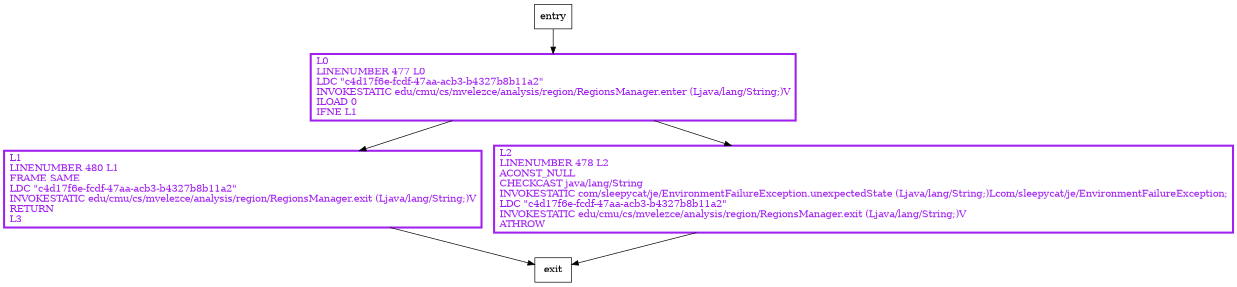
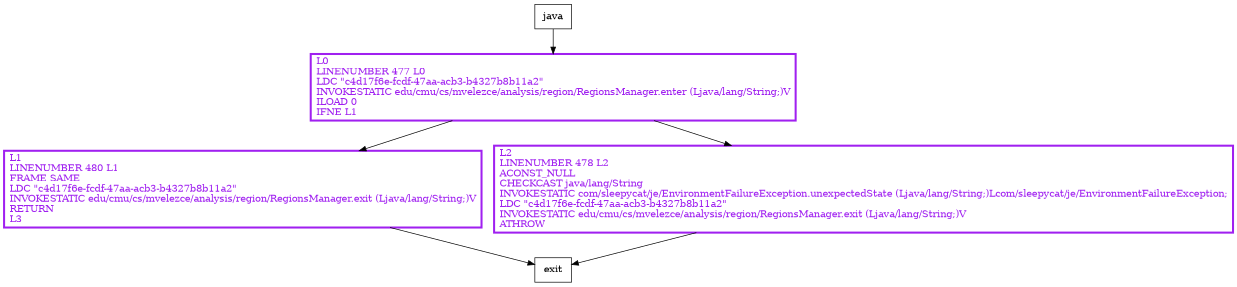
node "entry": label "entry" -> "java"
